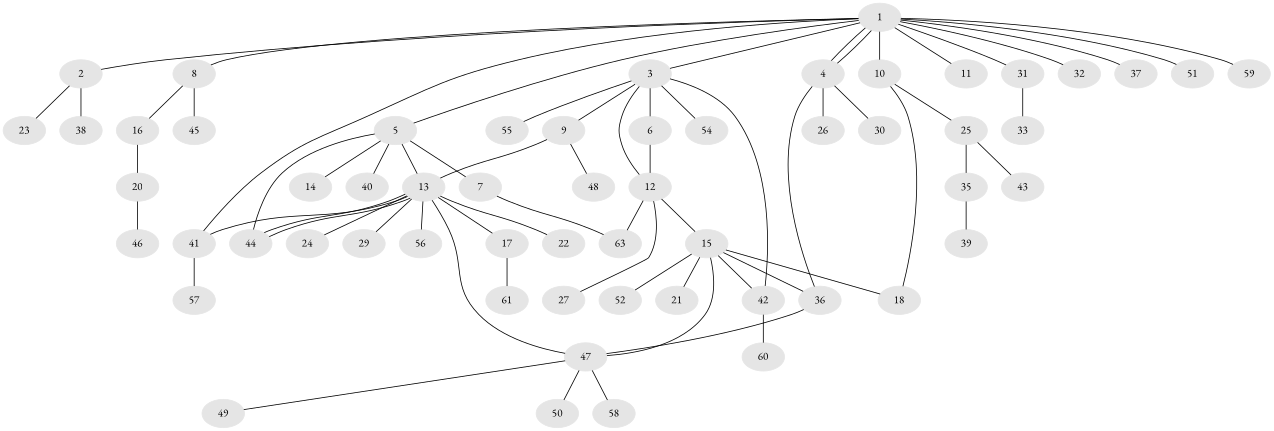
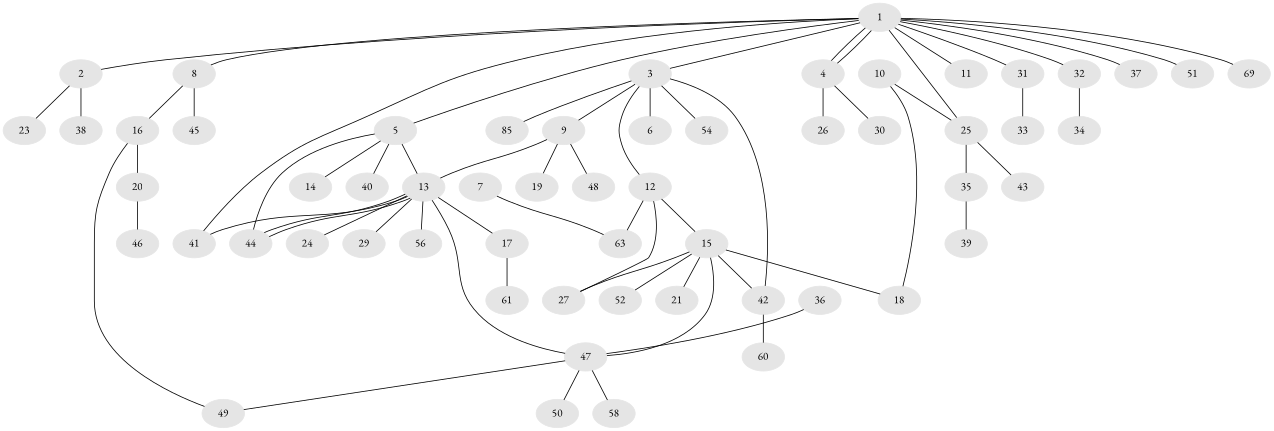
edge "1" -- "10": now "1" -- "25"
node "59": label "59" -> "69"
node "55": label "55" -> "85"
node "34": added
edge "5" -- "7": removed
edge "6" -- "12": removed
edge "4" -- "36": removed
node "19": added
node "22": removed
edge "15" -- "36": now "15" -- "27"
edge "16" -- "49": added
node "57": removed
